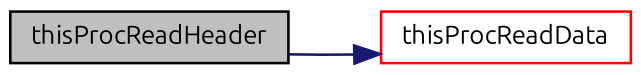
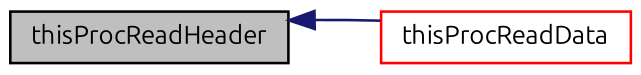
edge "thisProcReadHeader" -> "thisProcReadData": reversed
